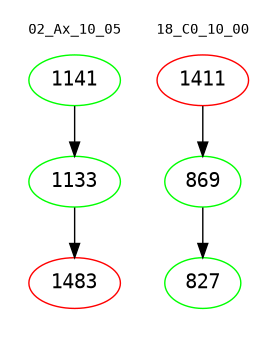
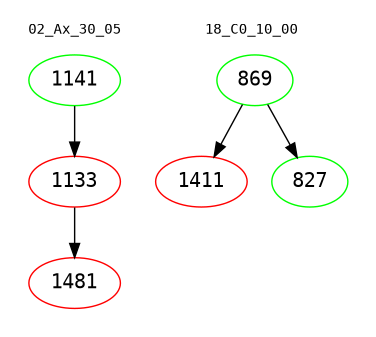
cluster "02_Ax_10_05": label "02_Ax_10_05" -> "02_Ax_30_05"
edge "1411" -> "869": reversed
node "1133": color green -> red
node "1483": label "1483" -> "1481"
